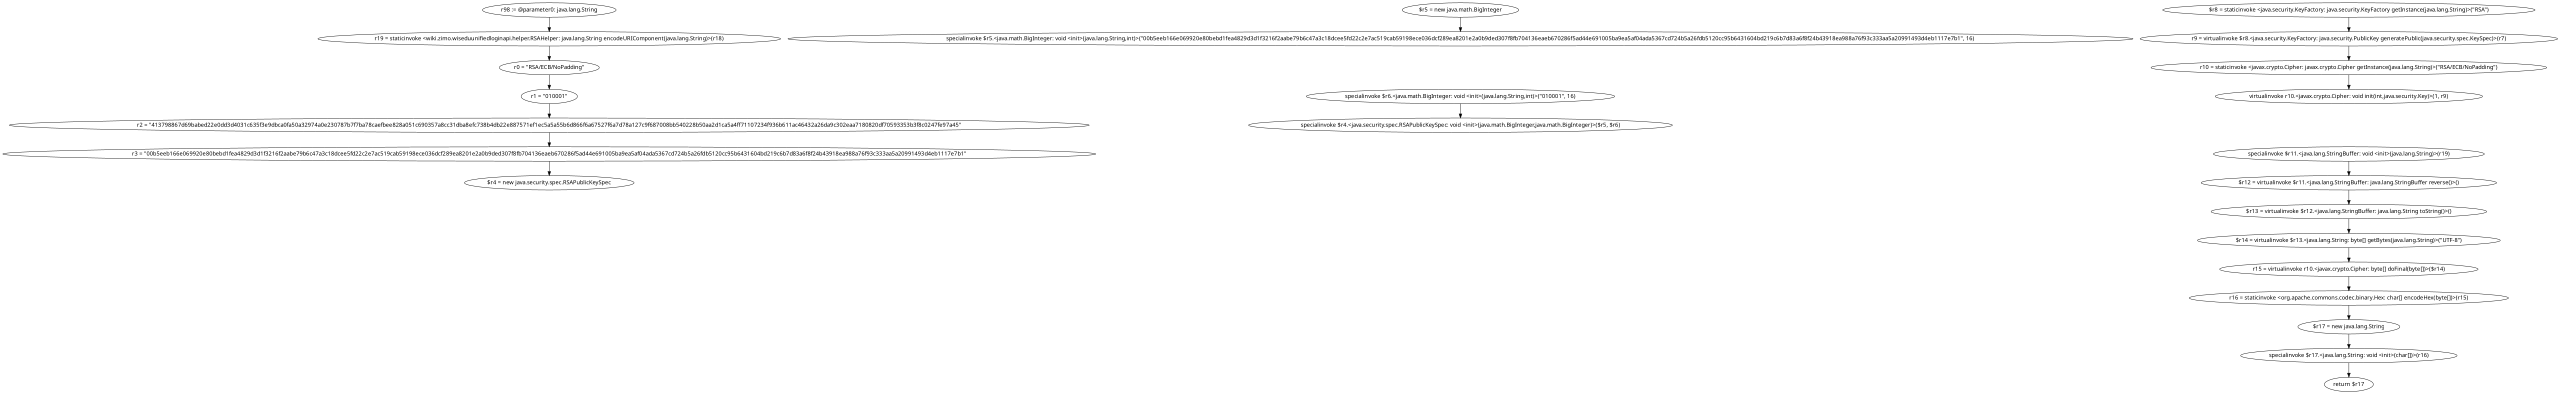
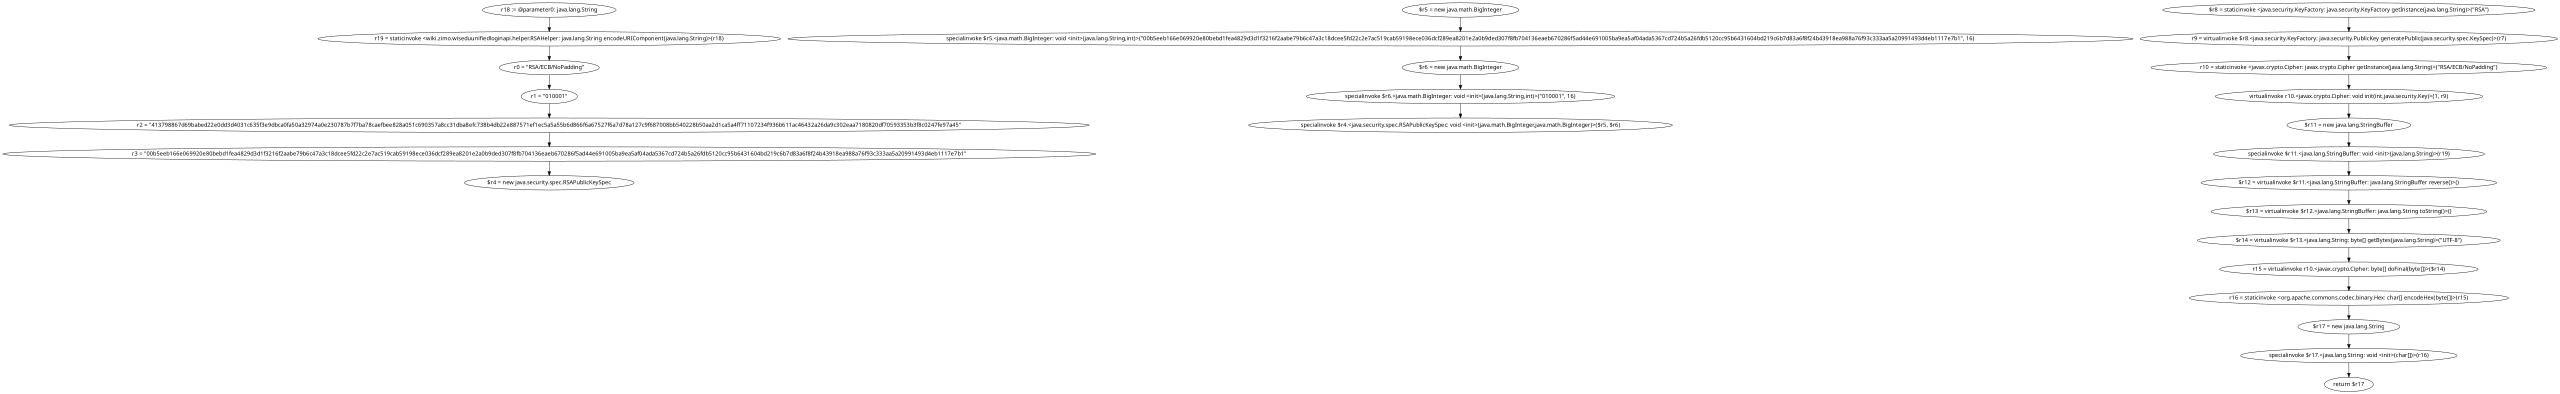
node "r98 := @parameter0: java.lang.String": label "r98 := @parameter0: java.lang.String" -> "r18 := @parameter0: java.lang.String"
node "$r6 = new java.math.BigInteger": added
node "$r11 = new java.lang.StringBuffer": added
